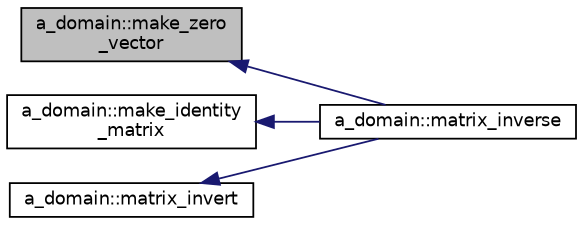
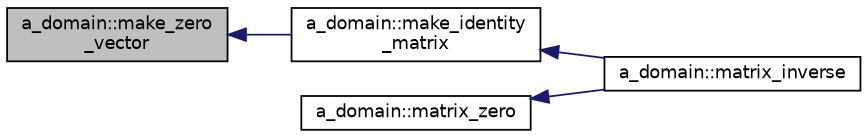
edge "a_domain::matrix_inverse" -> "a_domain::make_zero _vector": now "a_domain::make_identity _matrix" -> "a_domain::make_zero _vector"
node "a_domain::matrix_invert": label "a_domain::matrix_invert" -> "a_domain::matrix_zero"
